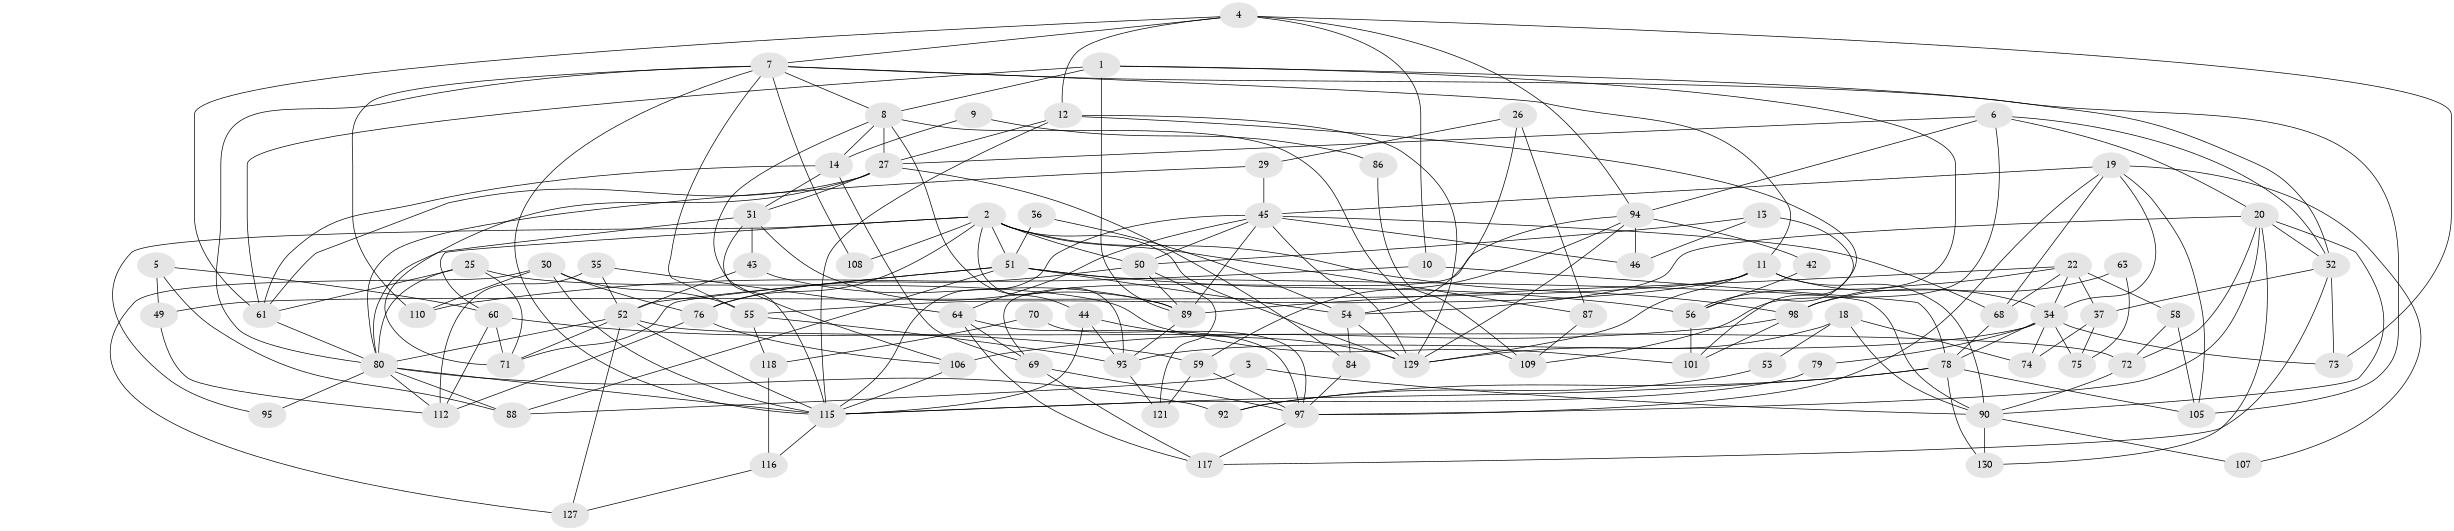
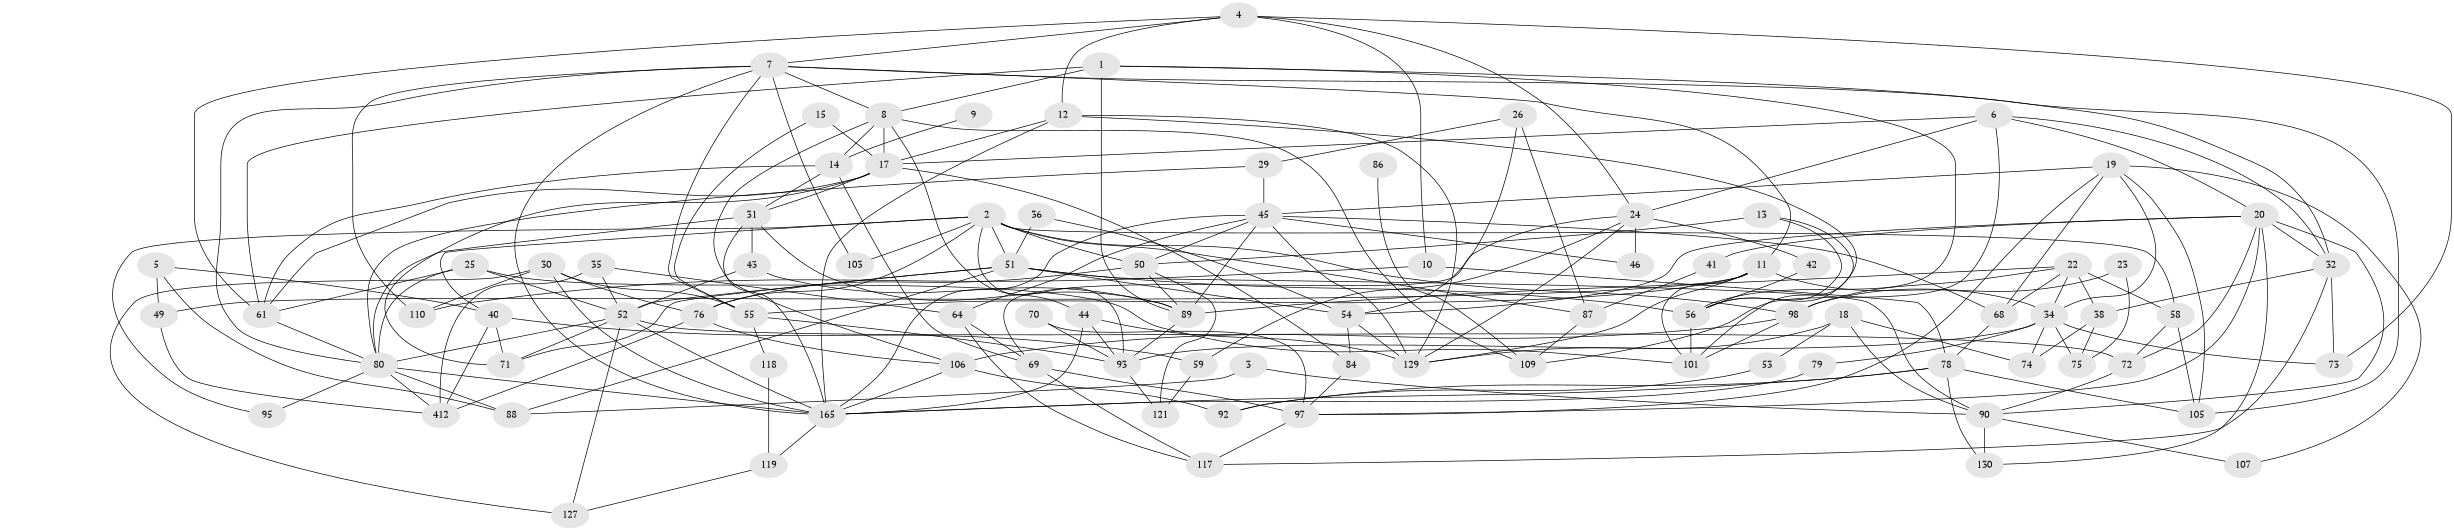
node "15": added
edge "9" -- "86": removed
node "27": label "27" -> "17"
node "94": label "94" -> "24"
edge "13" -- "46": now "13" -- "56"
node "108": label "108" -> "103"
node "41": added
node "63": label "63" -> "23"
edge "2" -- "129": now "2" -- "58"
edge "11" -- "90": now "11" -- "101"
edge "25" -- "71": now "25" -- "52"
node "60": label "60" -> "40"
node "37": label "37" -> "38"
edge "64" -- "97": removed
edge "70" -- "118": now "70" -- "93"
edge "34" -- "78": removed
edge "80" -- "92": now "106" -- "92"
edge "59" -- "97": removed
node "112": label "112" -> "412"
node "115": label "115" -> "165"
node "116": label "116" -> "119"
